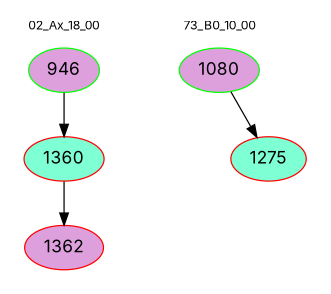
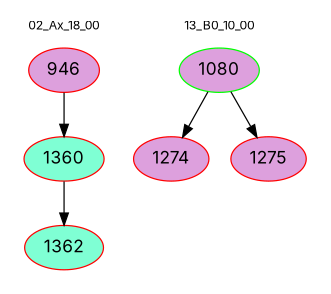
cluster "73_B0_10_00": label "73_B0_10_00" -> "13_B0_10_00"
node "946": color green -> red
node "1274": added
node "1275": fillcolor aquamarine -> plum
node "1362": fillcolor plum -> aquamarine
